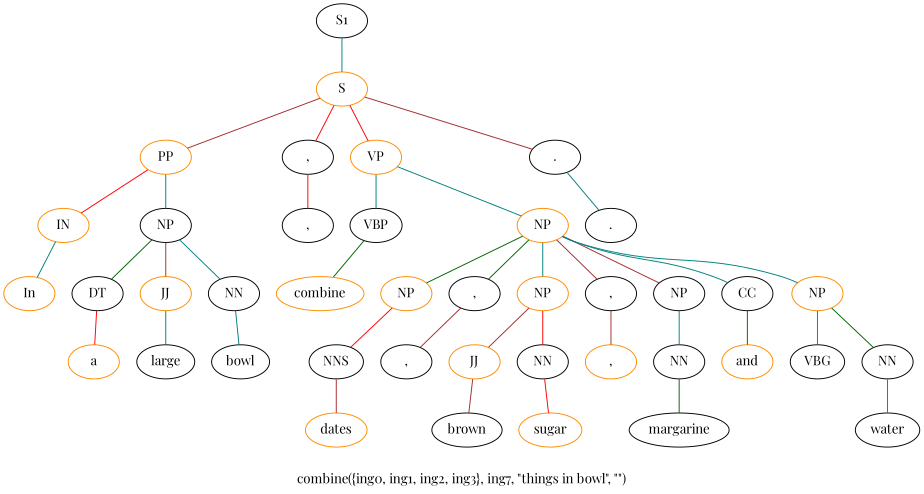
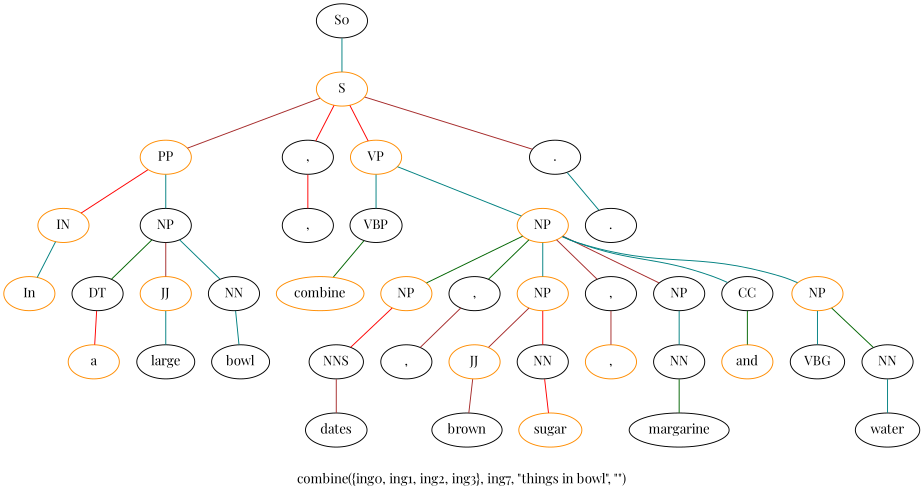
node "S1": label "S1" -> "S0"
node "dates": color darkorange -> black
